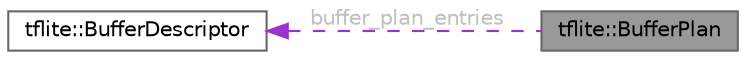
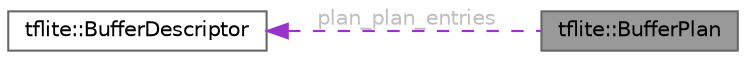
edge "tflite::BufferPlan" -> "tflite::BufferDescriptor": label " buffer_plan_entries" -> " plan_plan_entries"
